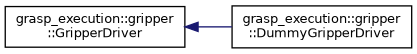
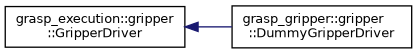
node "grasp_execution::gripper ::DummyGripperDriver": label "grasp_execution::gripper ::DummyGripperDriver" -> "grasp_gripper::gripper ::DummyGripperDriver"
